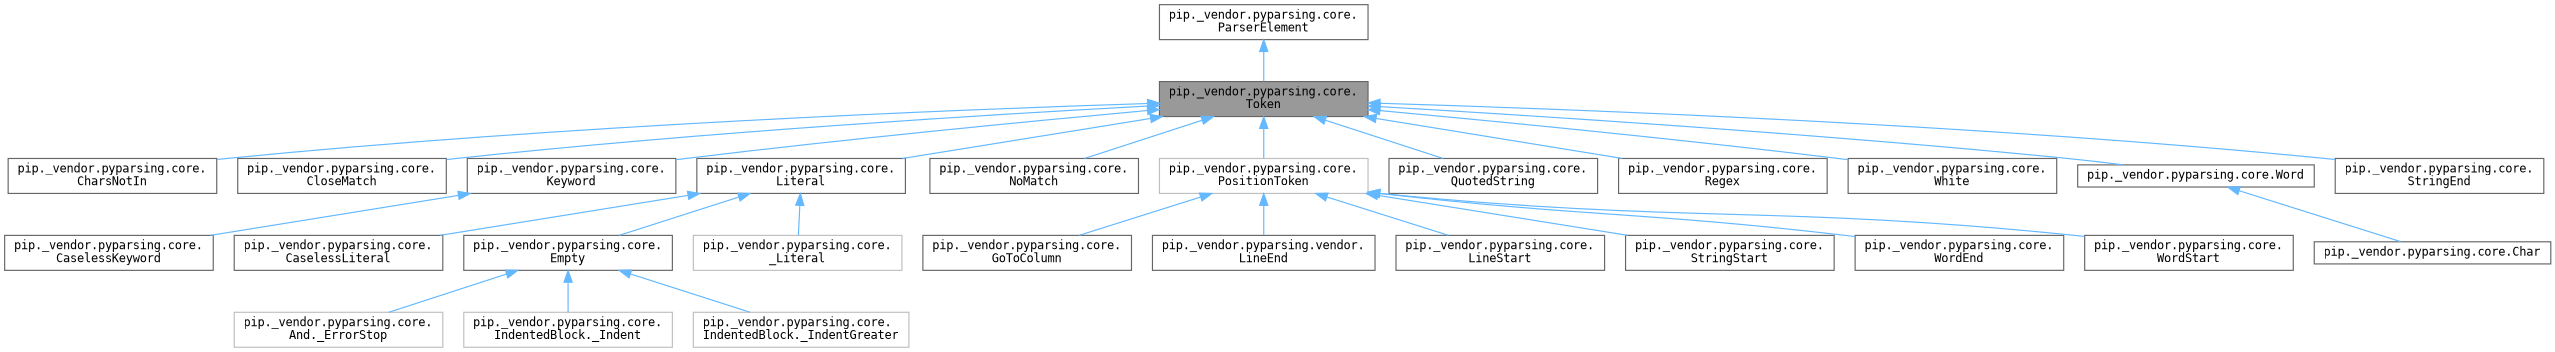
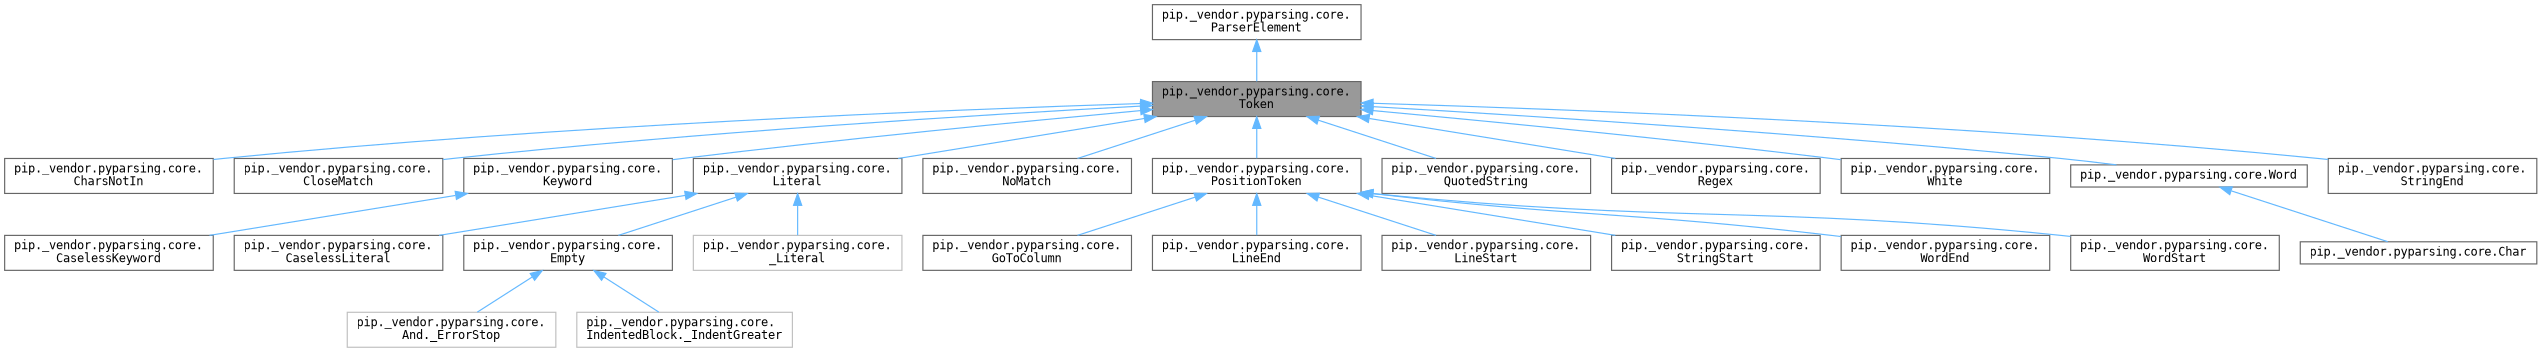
node "pip._vendor.pyparsing.core. PositionToken": color grey75 -> gray40
node "pip._vendor.pyparsing.vendor. LineEnd": label "pip._vendor.pyparsing.vendor. LineEnd" -> "pip._vendor.pyparsing.core. LineEnd"
node "pip._vendor.pyparsing.core. IndentedBlock._Indent": removed
